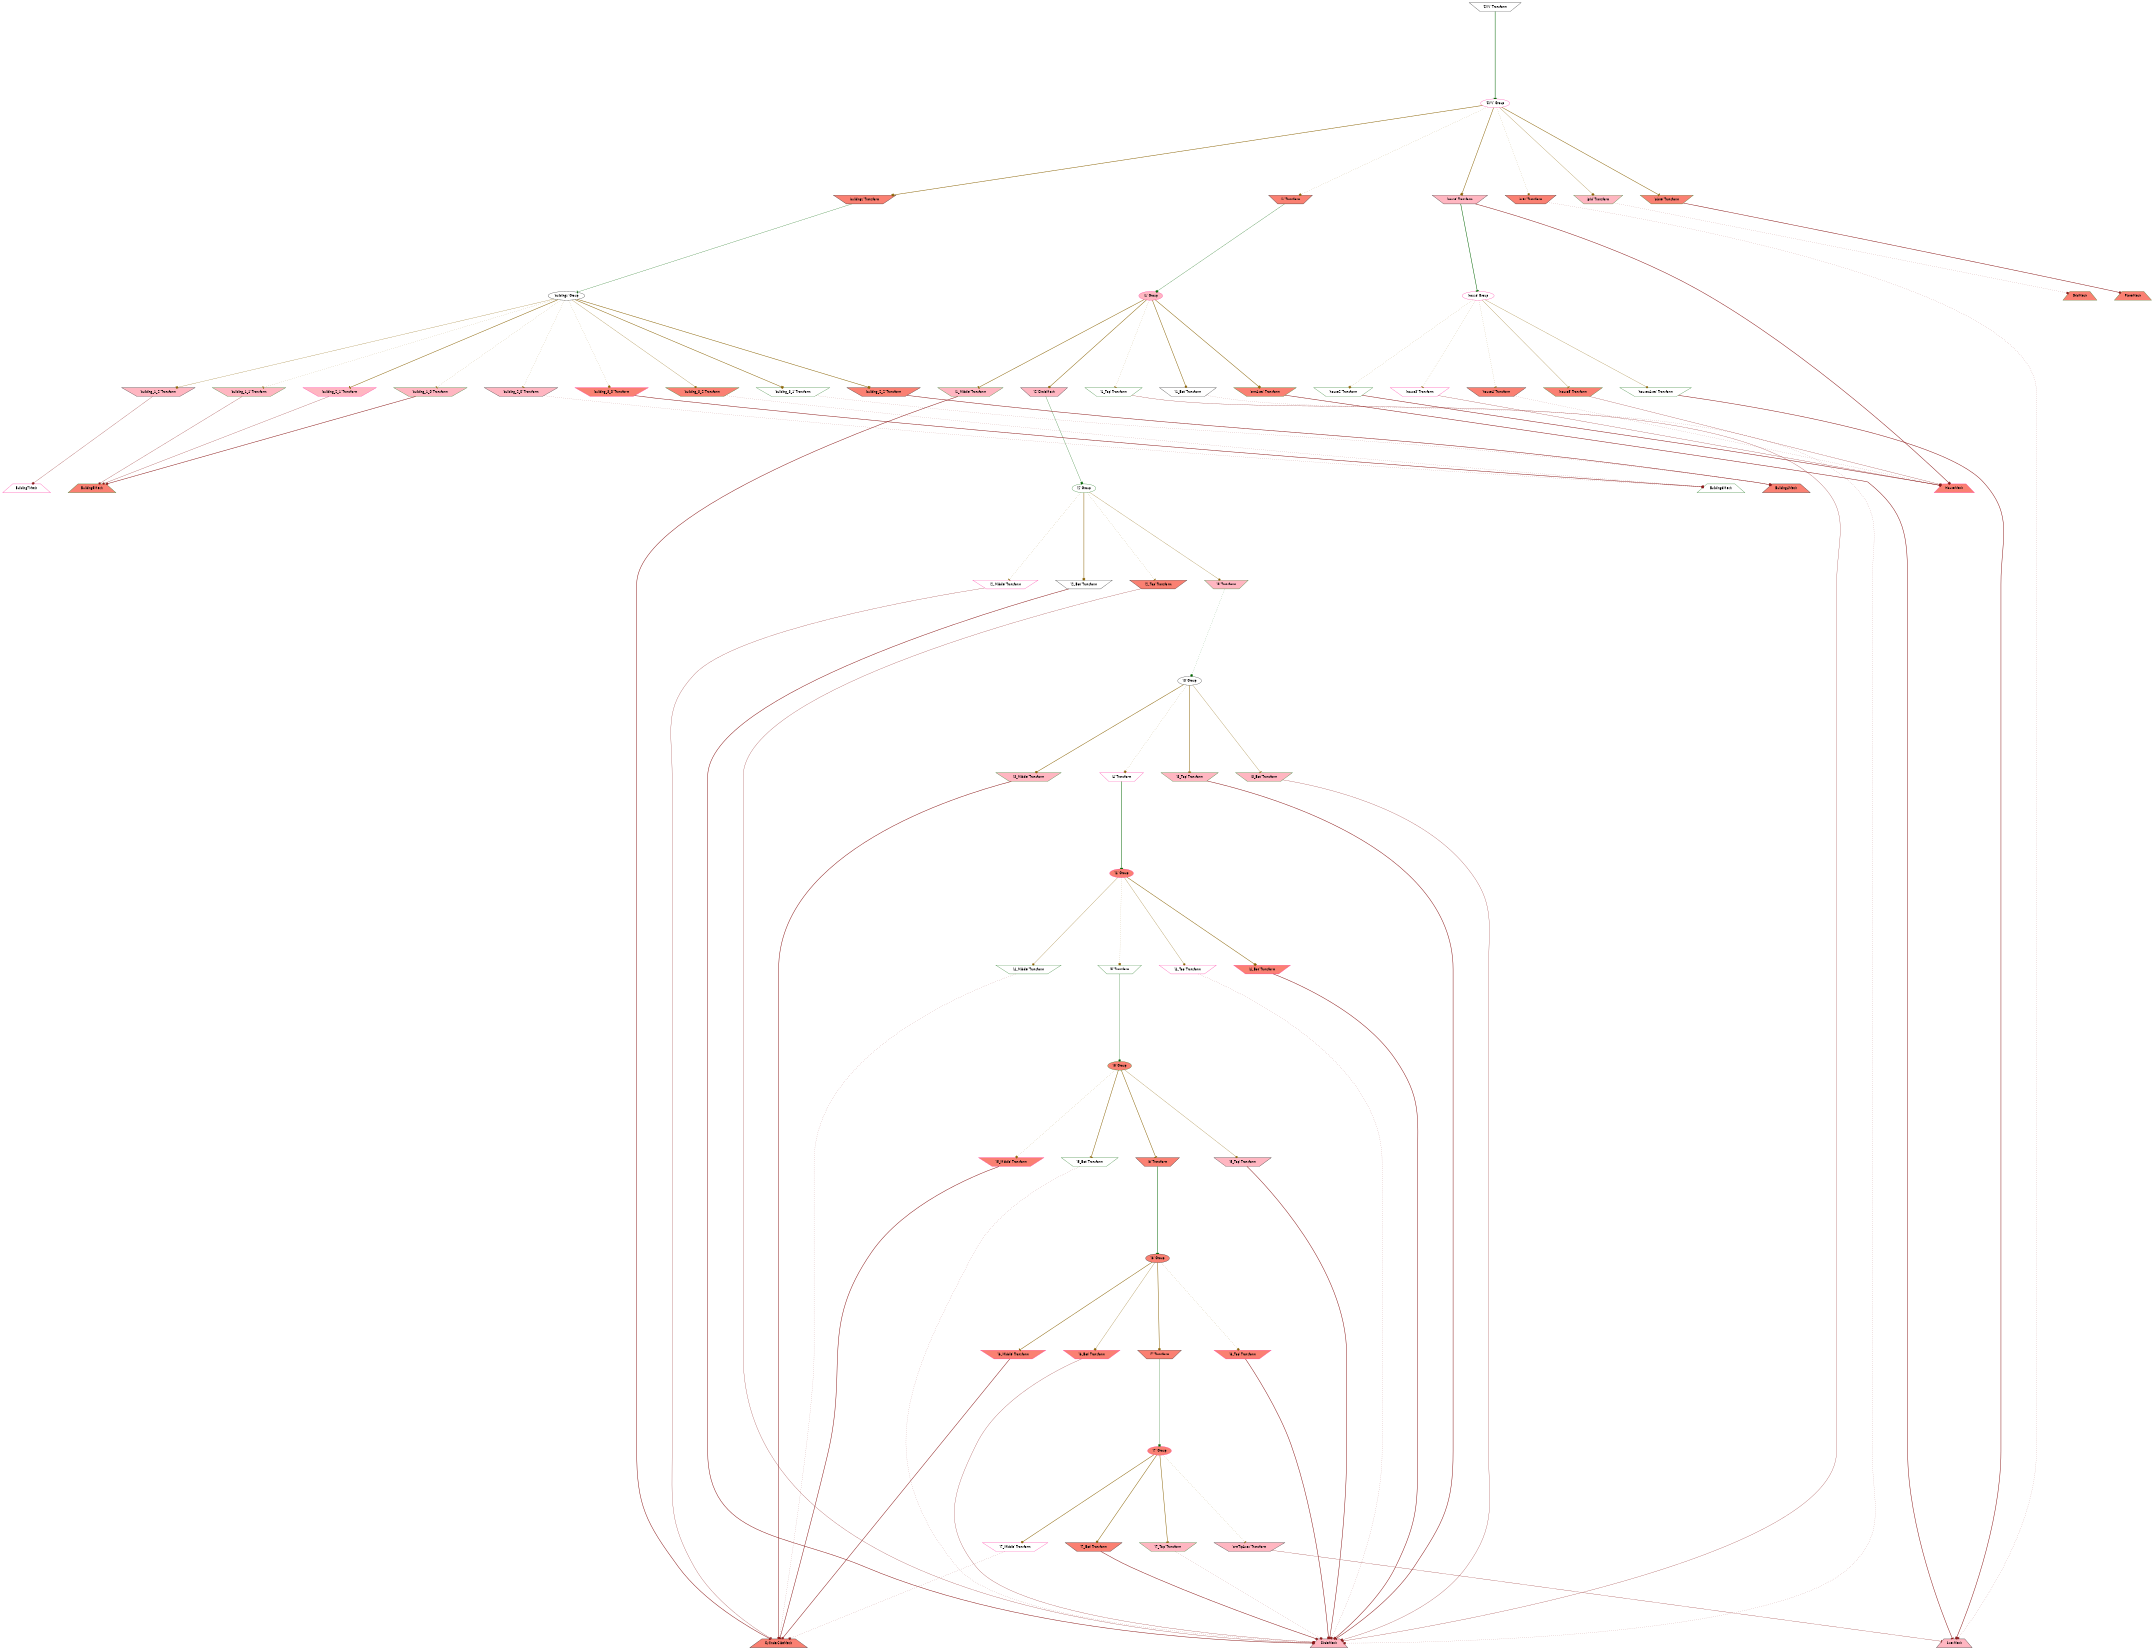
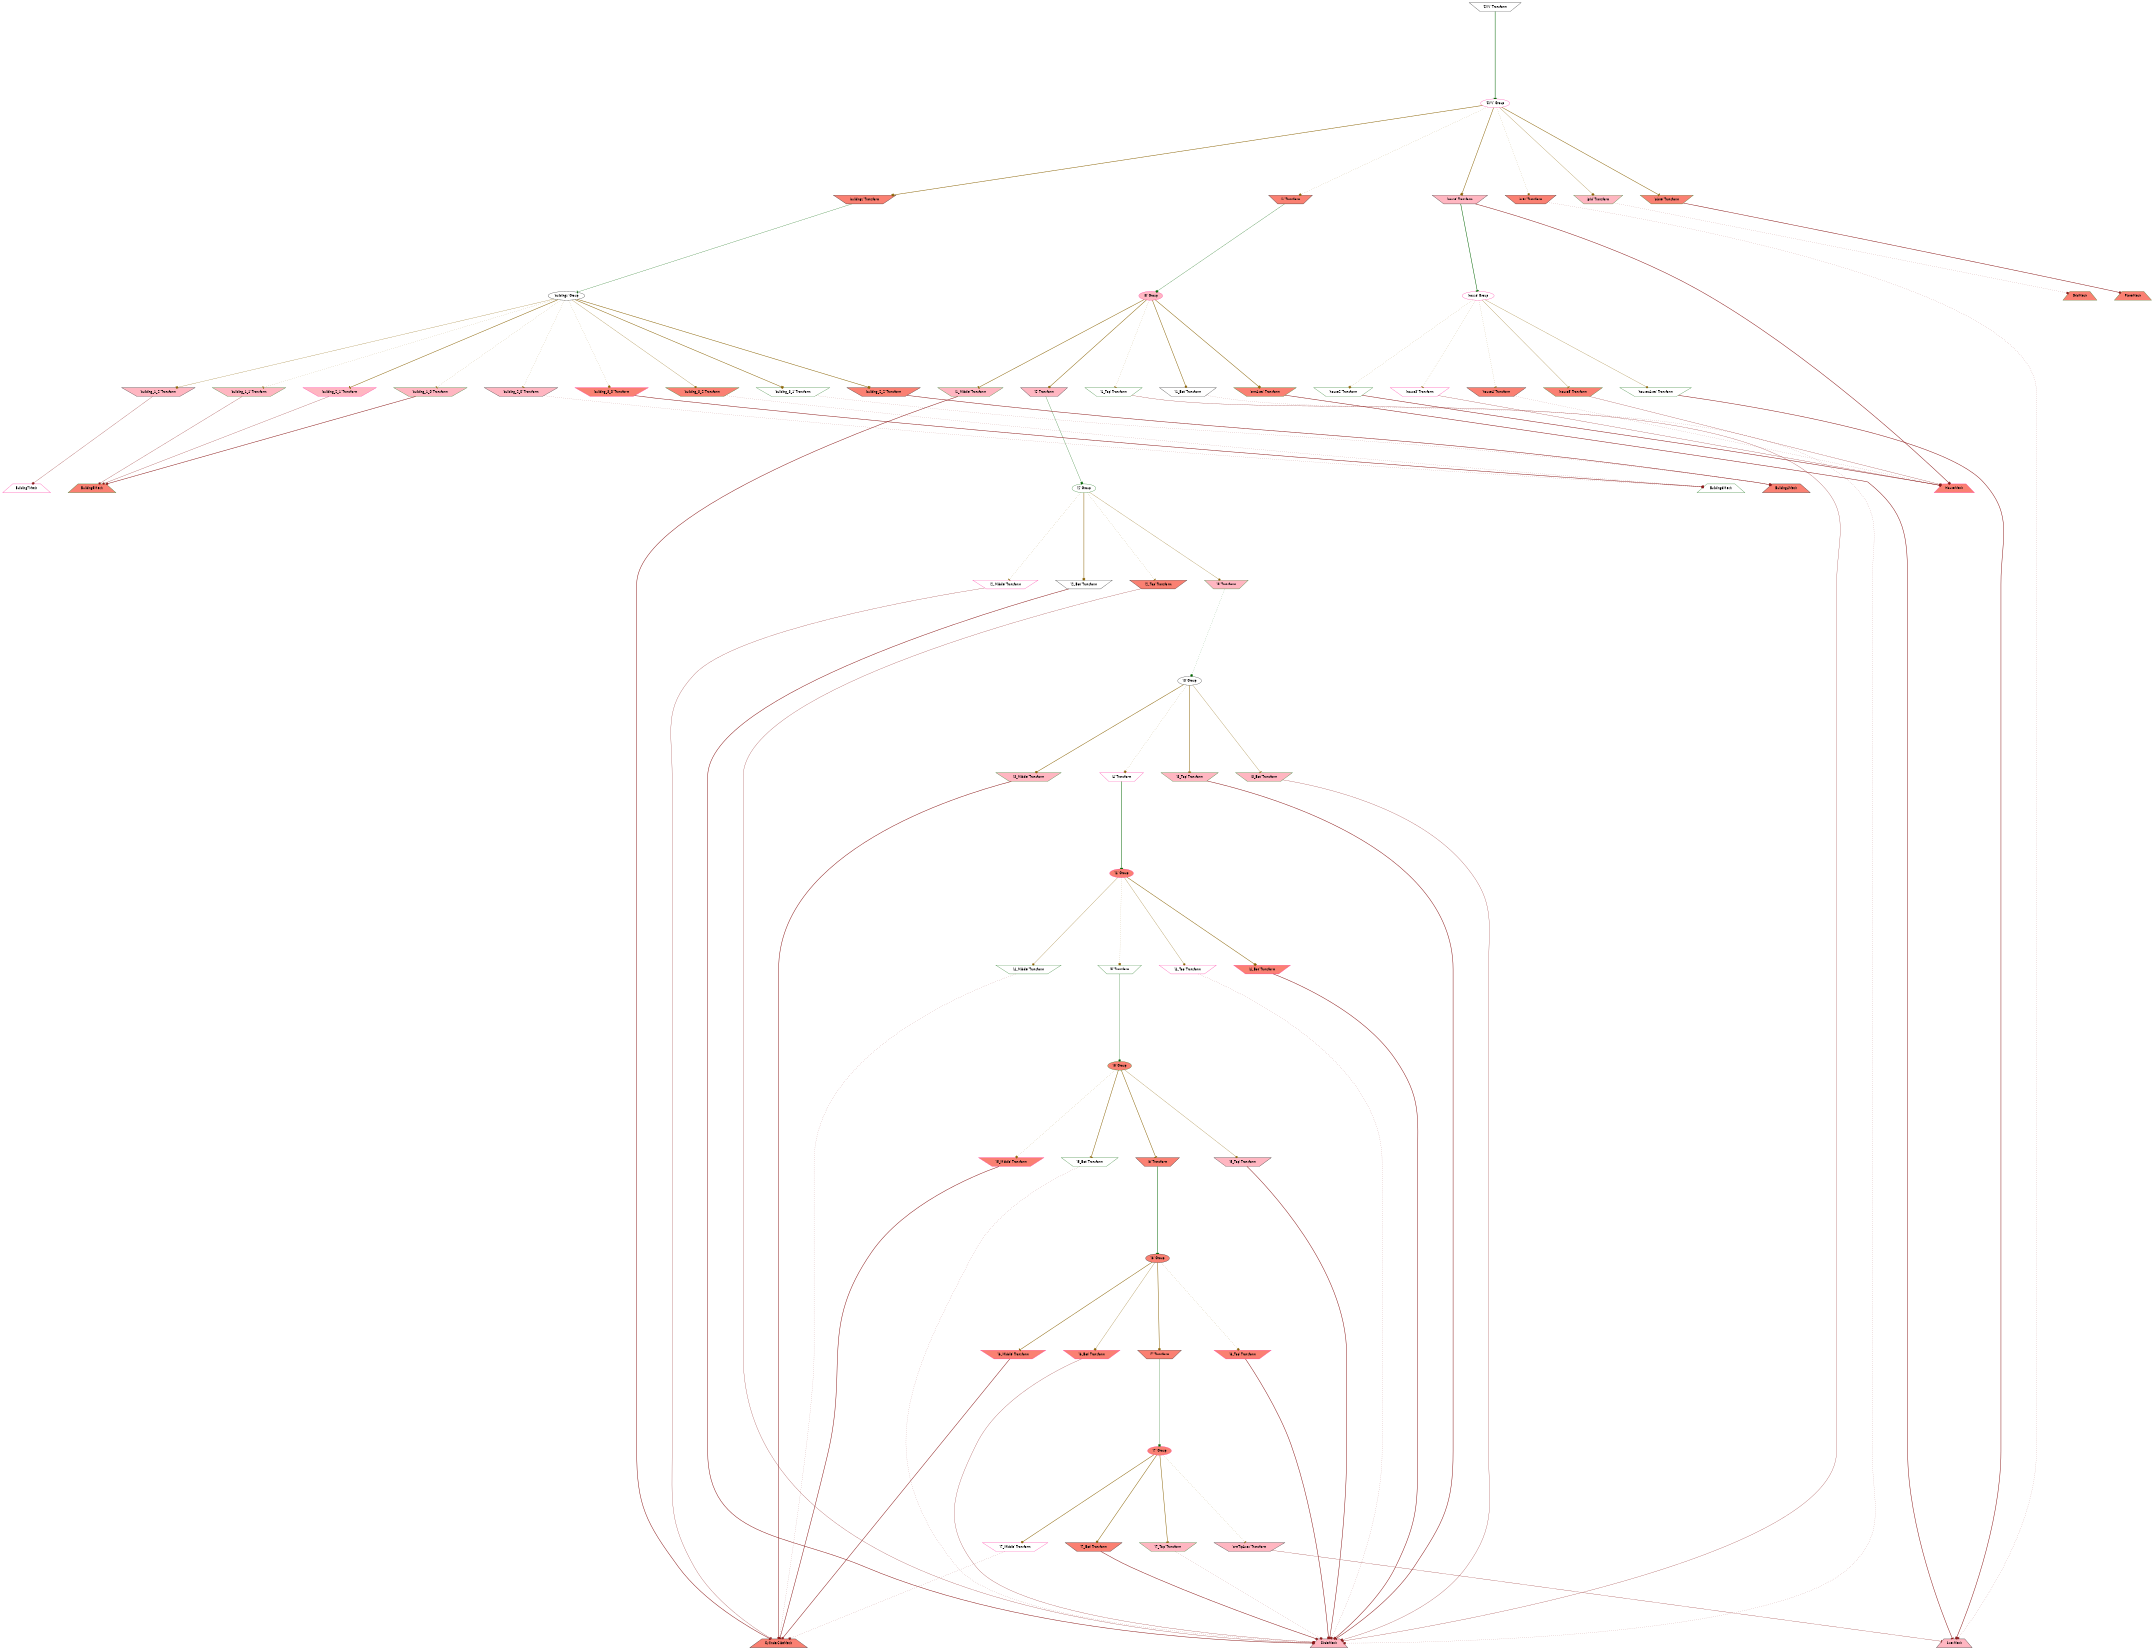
node "'l1' Group": label "'l1' Group" -> "'l8' Group"
node "'l2' CircleMesh": label "'l2' CircleMesh" -> "'l2' Transform"
